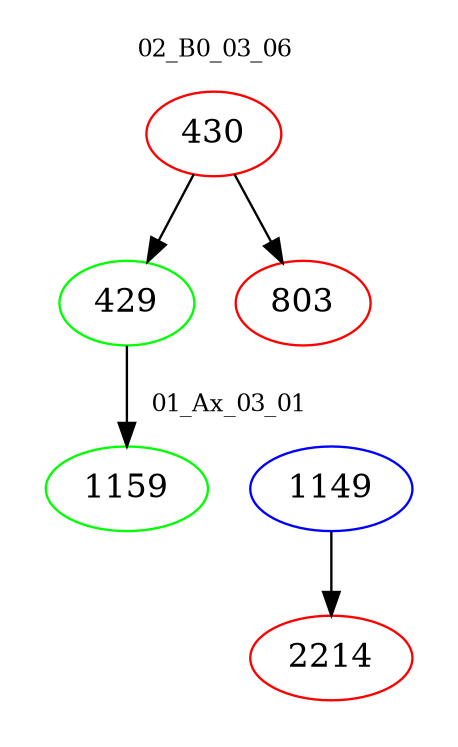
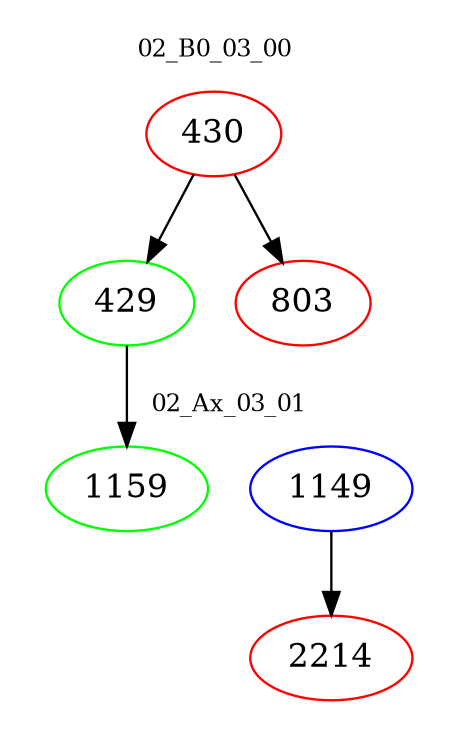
cluster "02_B0_03_06": label "02_B0_03_06" -> "02_B0_03_00"
cluster "01_Ax_03_01": label "01_Ax_03_01" -> "02_Ax_03_01"
